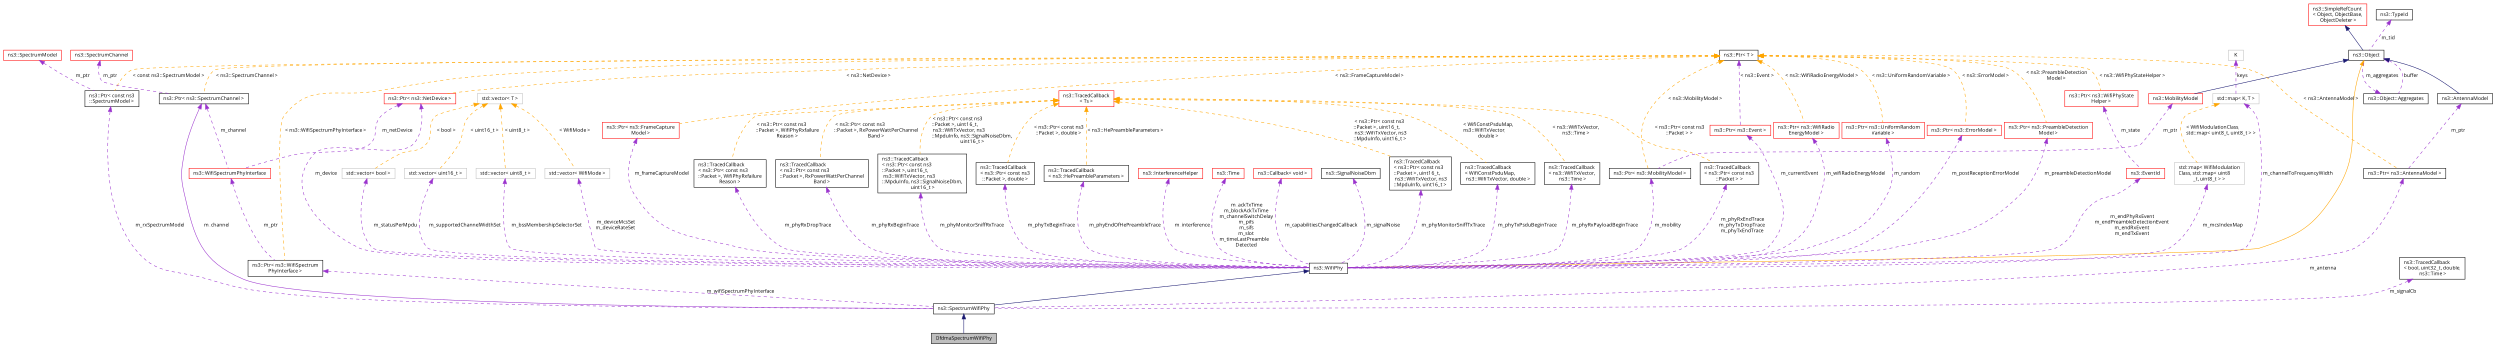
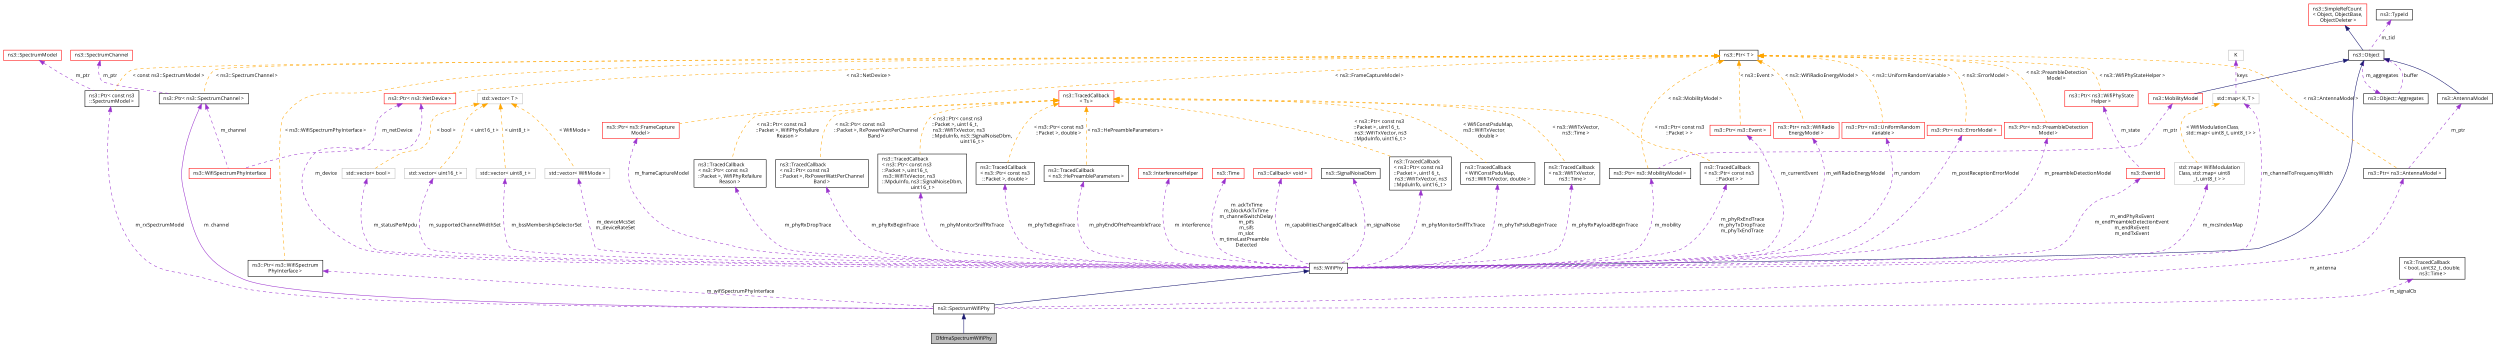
edge "ns3::Ptr< ns3::Event >" -> "ns3::Ptr< T >": color darkorchid3 -> orange
edge "ns3::Ptr< ns3::WifiSpectrum PhyInterface >" -> "ns3::WifiSpectrumPhyInterface": removed, label "m_ptr"
edge "ns3::WifiPhy" -> "ns3::Object": color orange -> midnightblue
